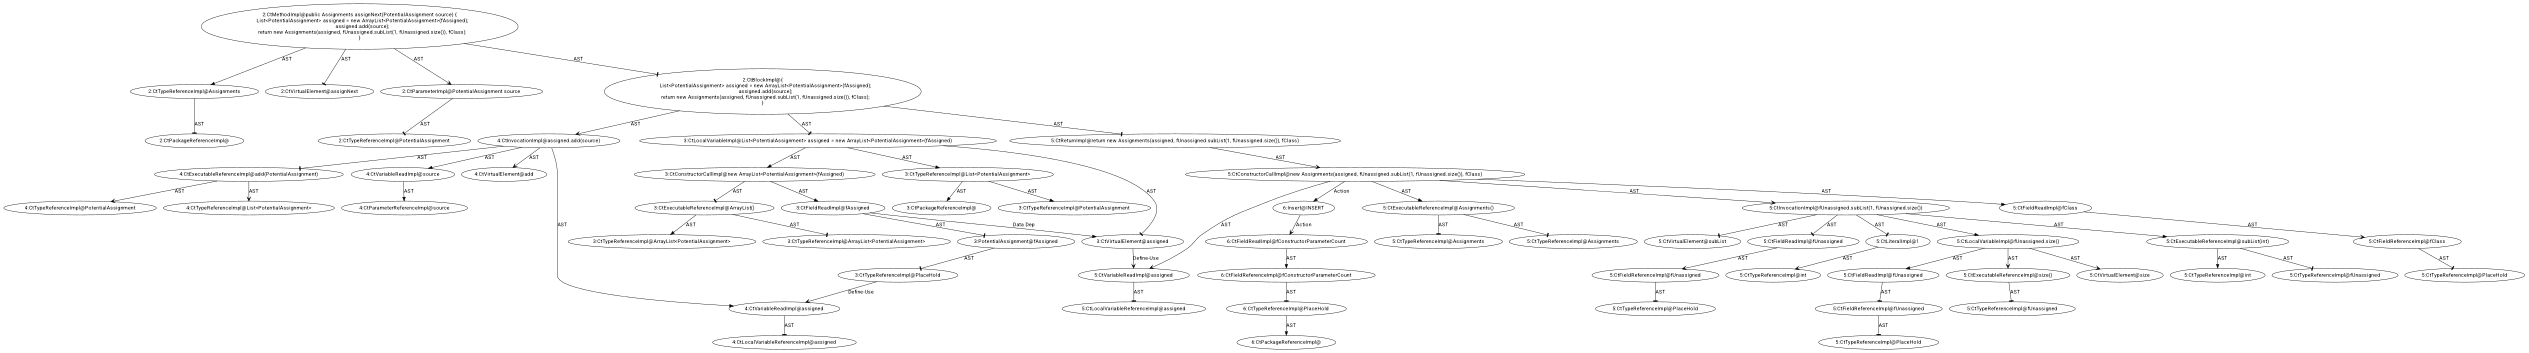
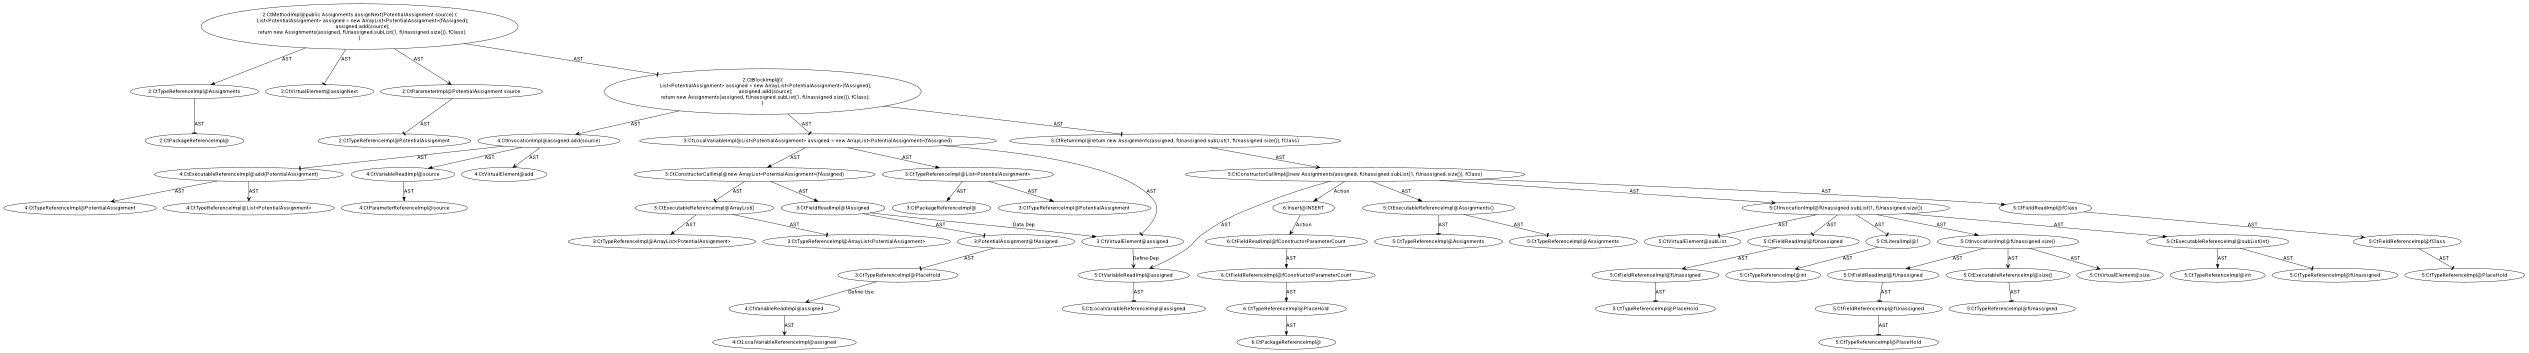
node "5:CtLocalVariableImpl@fUnassigned.size()": label "5:CtLocalVariableImpl@fUnassigned.size()" -> "5:CtInvocationImpl@fUnassigned.size()"
edge "3:CtVirtualElement@assigned" -> "5:CtVariableReadImpl@assigned": label "Define-Use" -> "Define-Dep"
edge "4:CtInvocationImpl@assigned.add(source)" -> "4:CtVariableReadImpl@assigned": removed, label "AST"
edge "6:CtFieldReferenceImpl@fConstructorParameterCount" -> "6:CtTypeReferenceImpl@PlaceHold": arrowhead tee -> normal
edge "4:CtVariableReadImpl@assigned" -> "4:CtLocalVariableReferenceImpl@assigned": arrowhead tee -> vee
